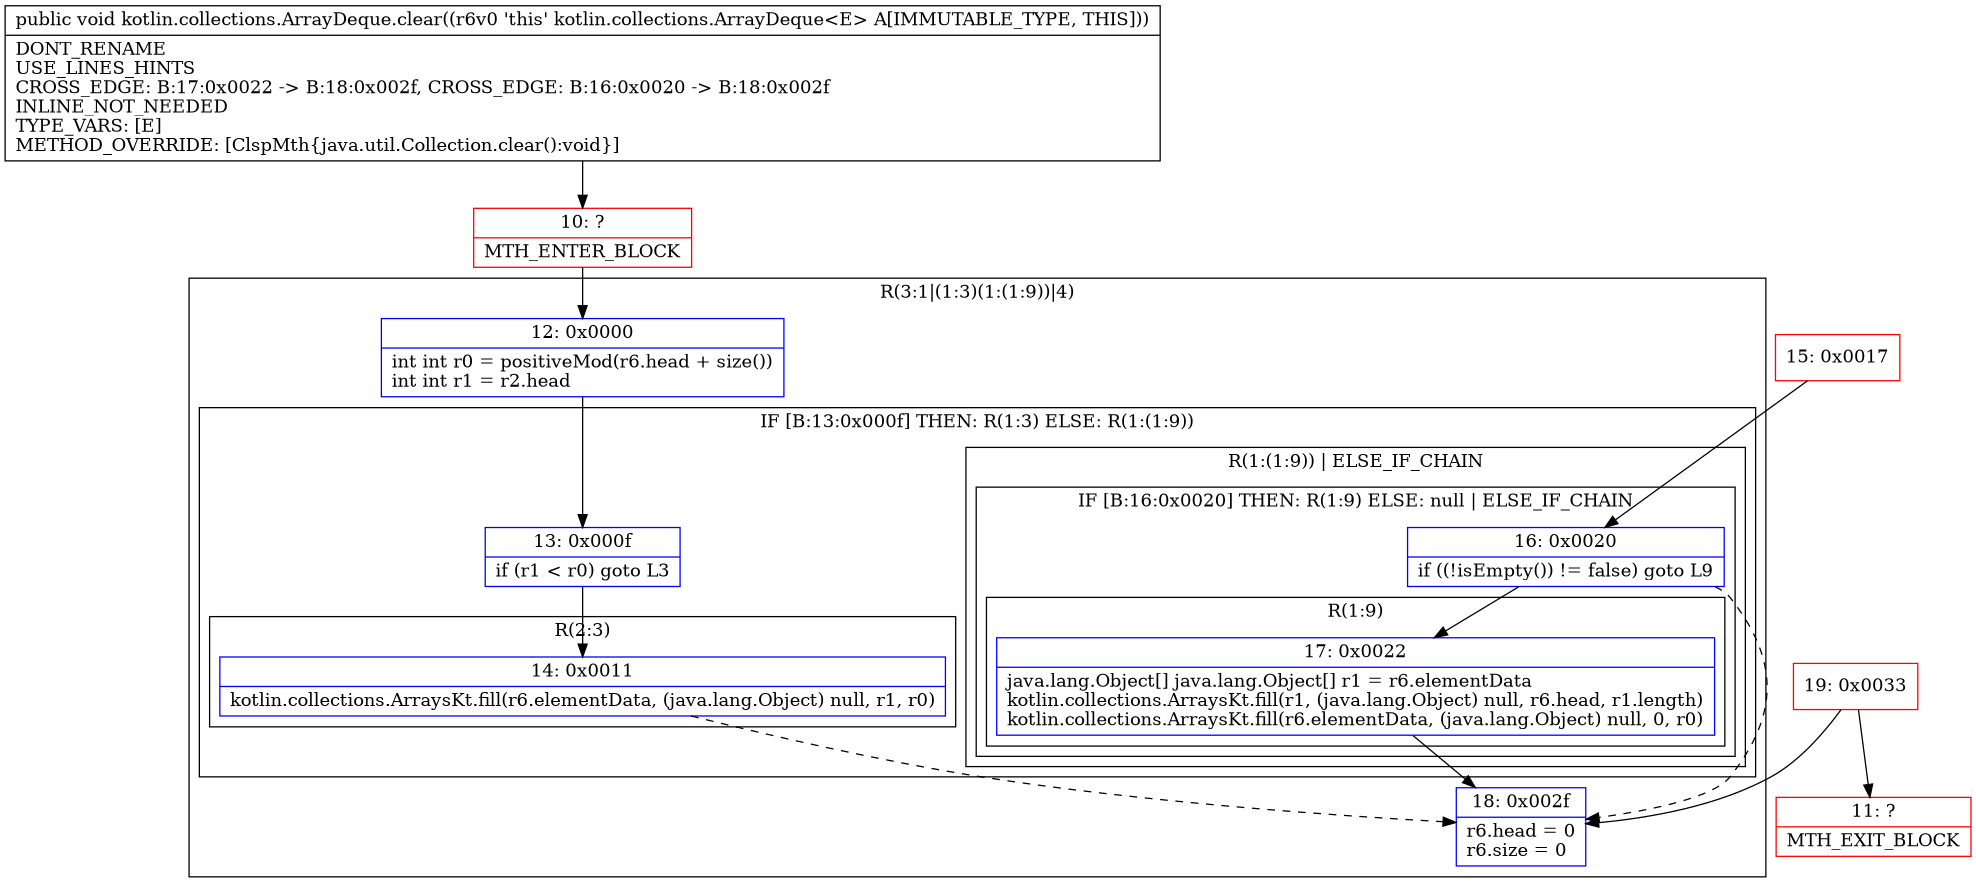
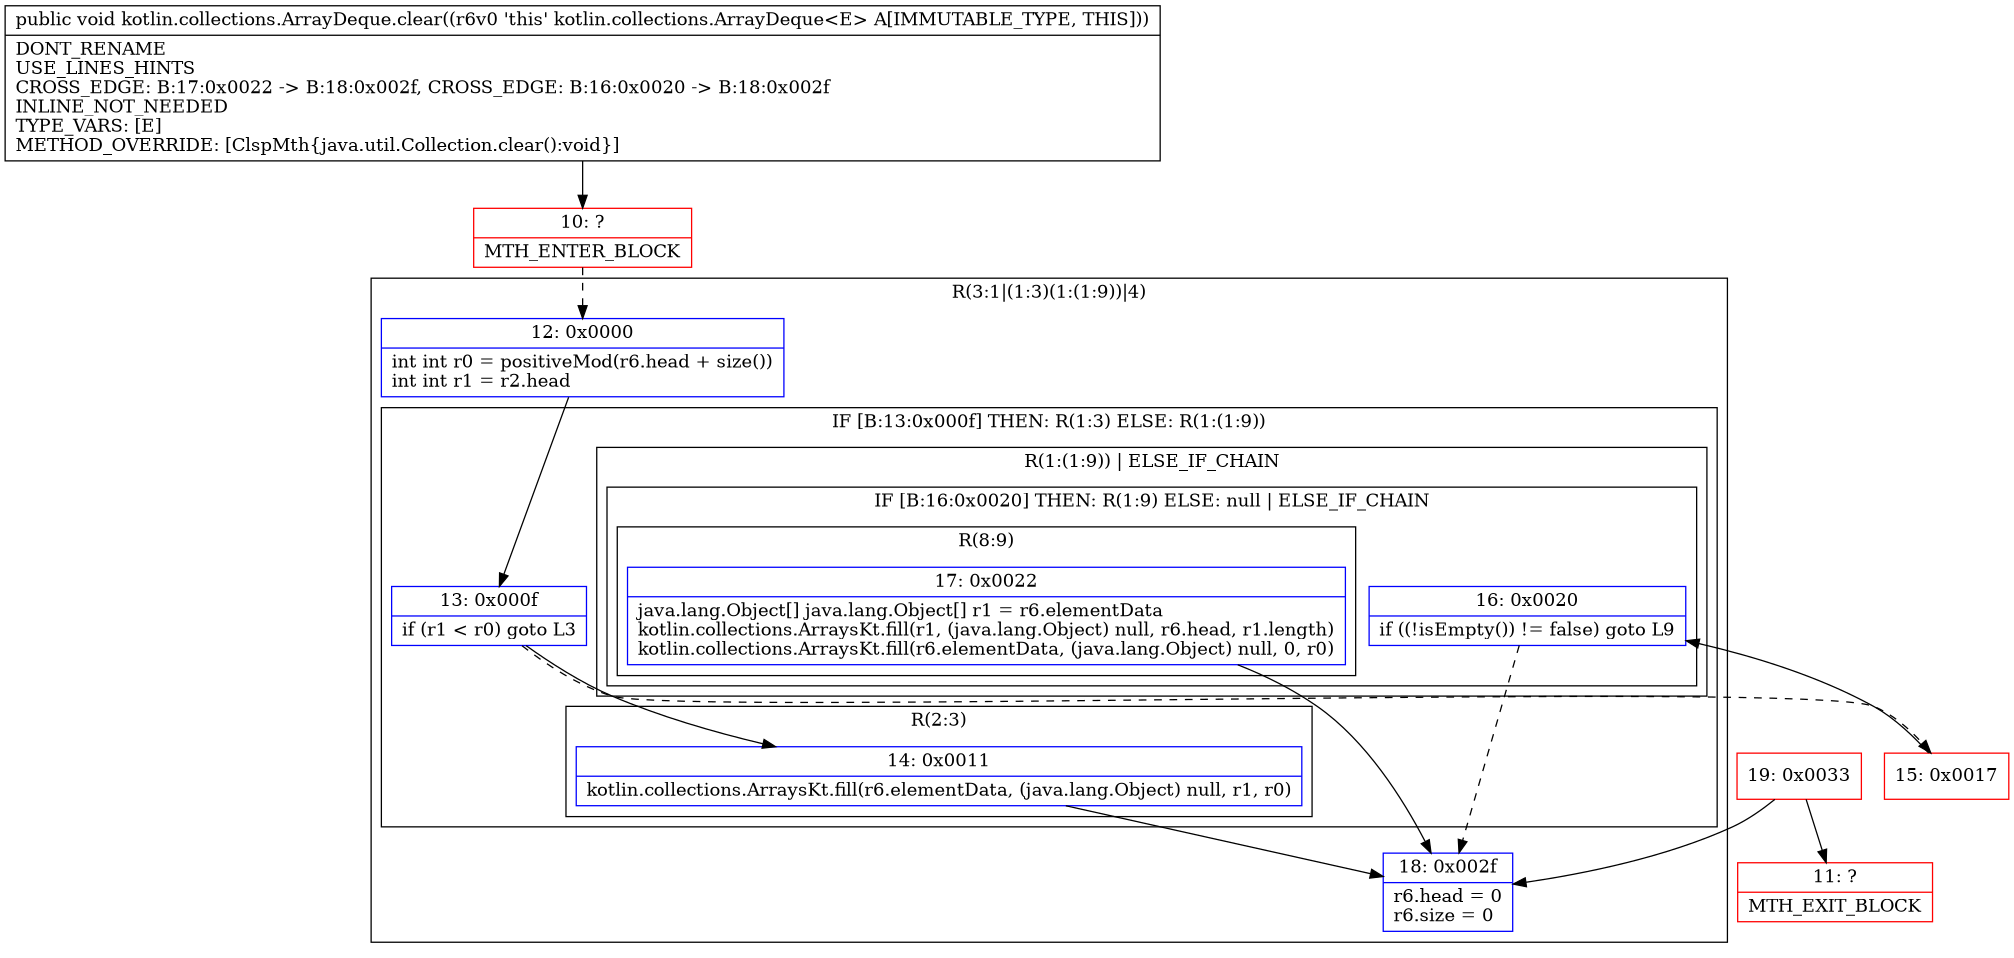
edge "10: ?" -> "12: 0x0000": style solid -> dashed
edge "16: 0x0020" -> "17: 0x0022": removed
cluster "R(1:9)": label "R(1:9)" -> "R(8:9)"
edge "13: 0x000f" -> "15: 0x0017": added
edge "14: 0x0011" -> "18: 0x002f": style dashed -> solid
